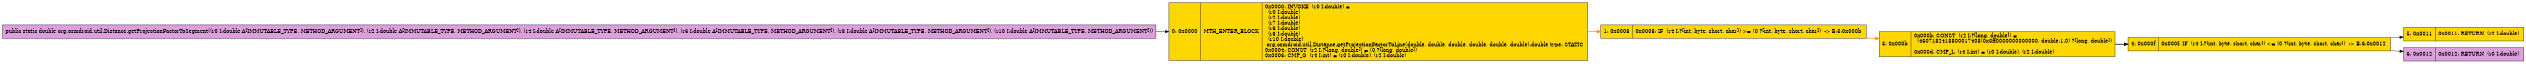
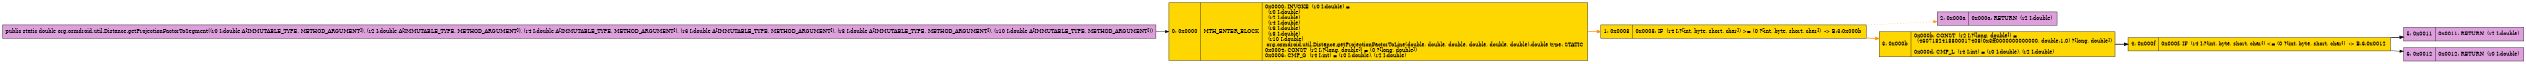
node "2: 0x000a": added
node "0: 0x0000": text "(r7 I:double)" -> "(r4 I:double)"
node "5: 0x0011": fillcolor gold -> plum
edge "4: 0x000f" -> "5: 0x0011": style solid -> bold
